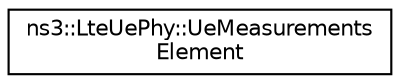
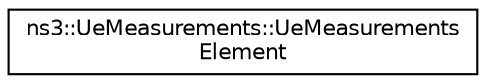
node "ns3::LteUePhy::UeMeasurements Element": label "ns3::LteUePhy::UeMeasurements Element" -> "ns3::UeMeasurements::UeMeasurements Element"
